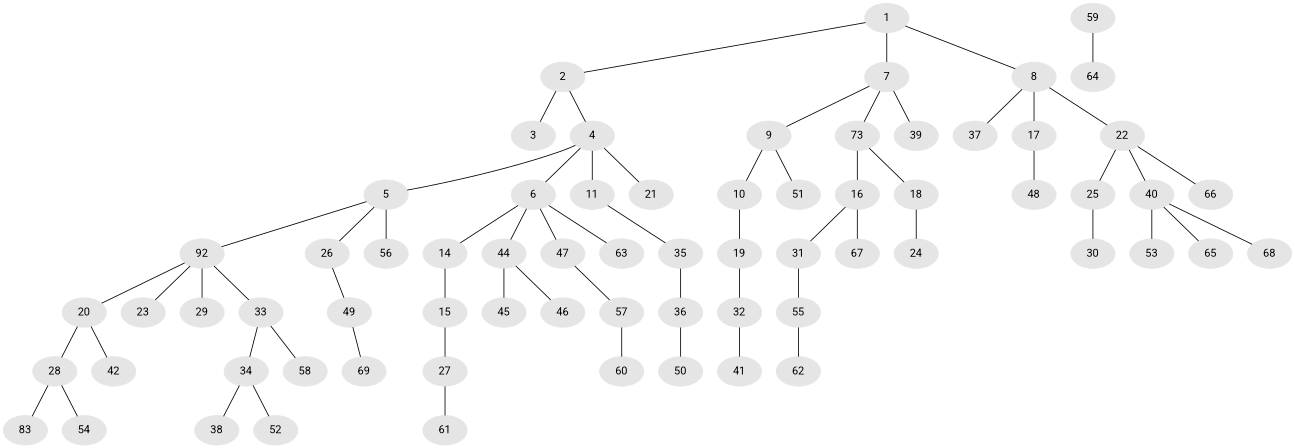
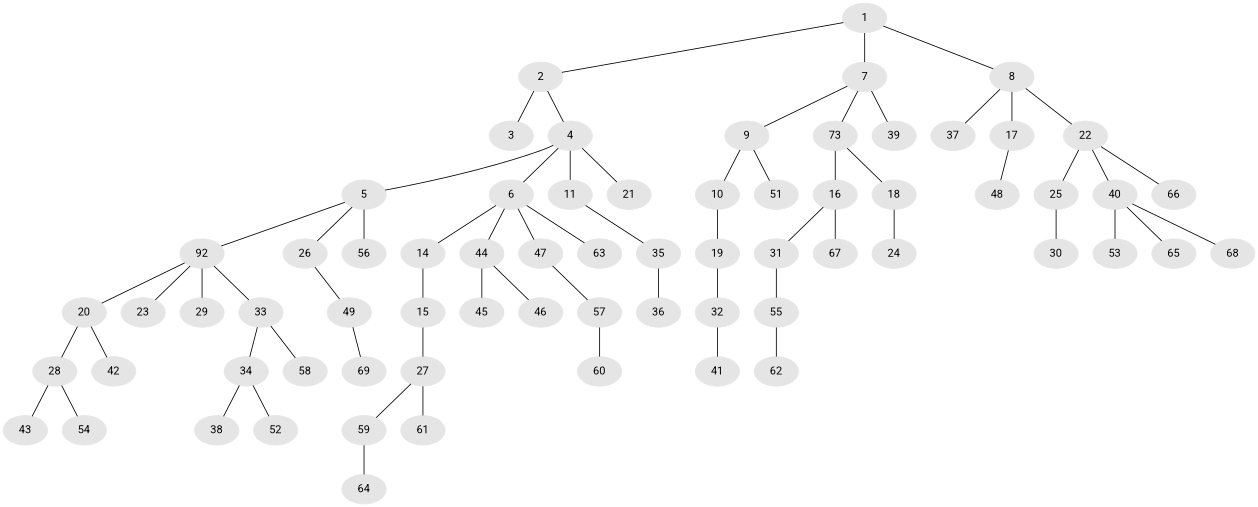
node "50": removed
edge "27" -- "59": added
node "83": label "83" -> "43"
